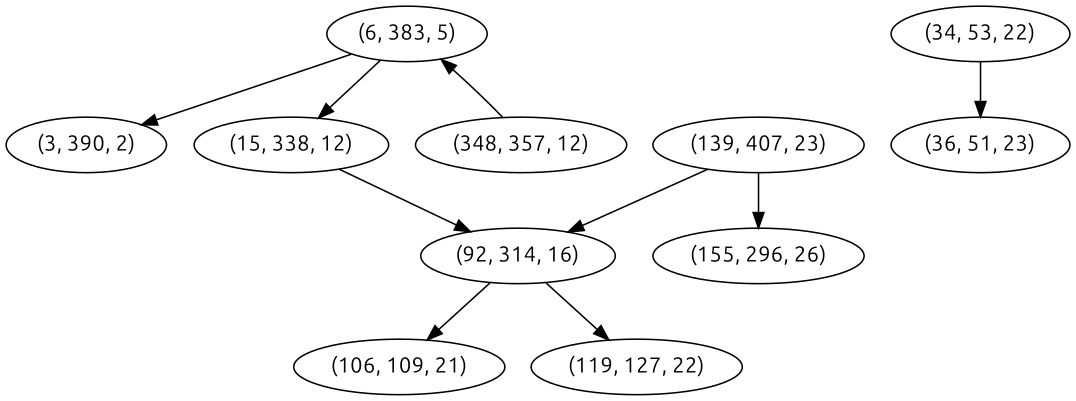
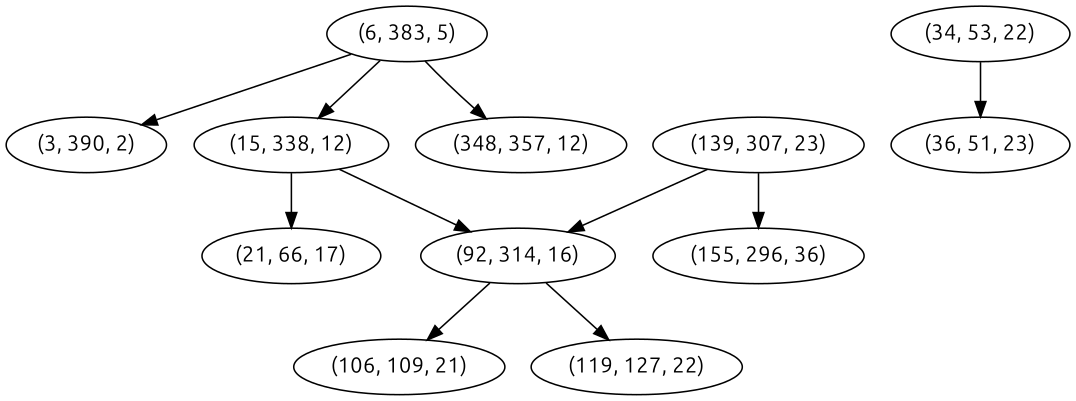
edge "(348, 357, 12)" -> "(6, 383, 5)": reversed
node "(139, 407, 23)": label "(139, 407, 23)" -> "(139, 307, 23)"
node "(21, 66, 17)": added
node "(155, 296, 26)": label "(155, 296, 26)" -> "(155, 296, 36)"
